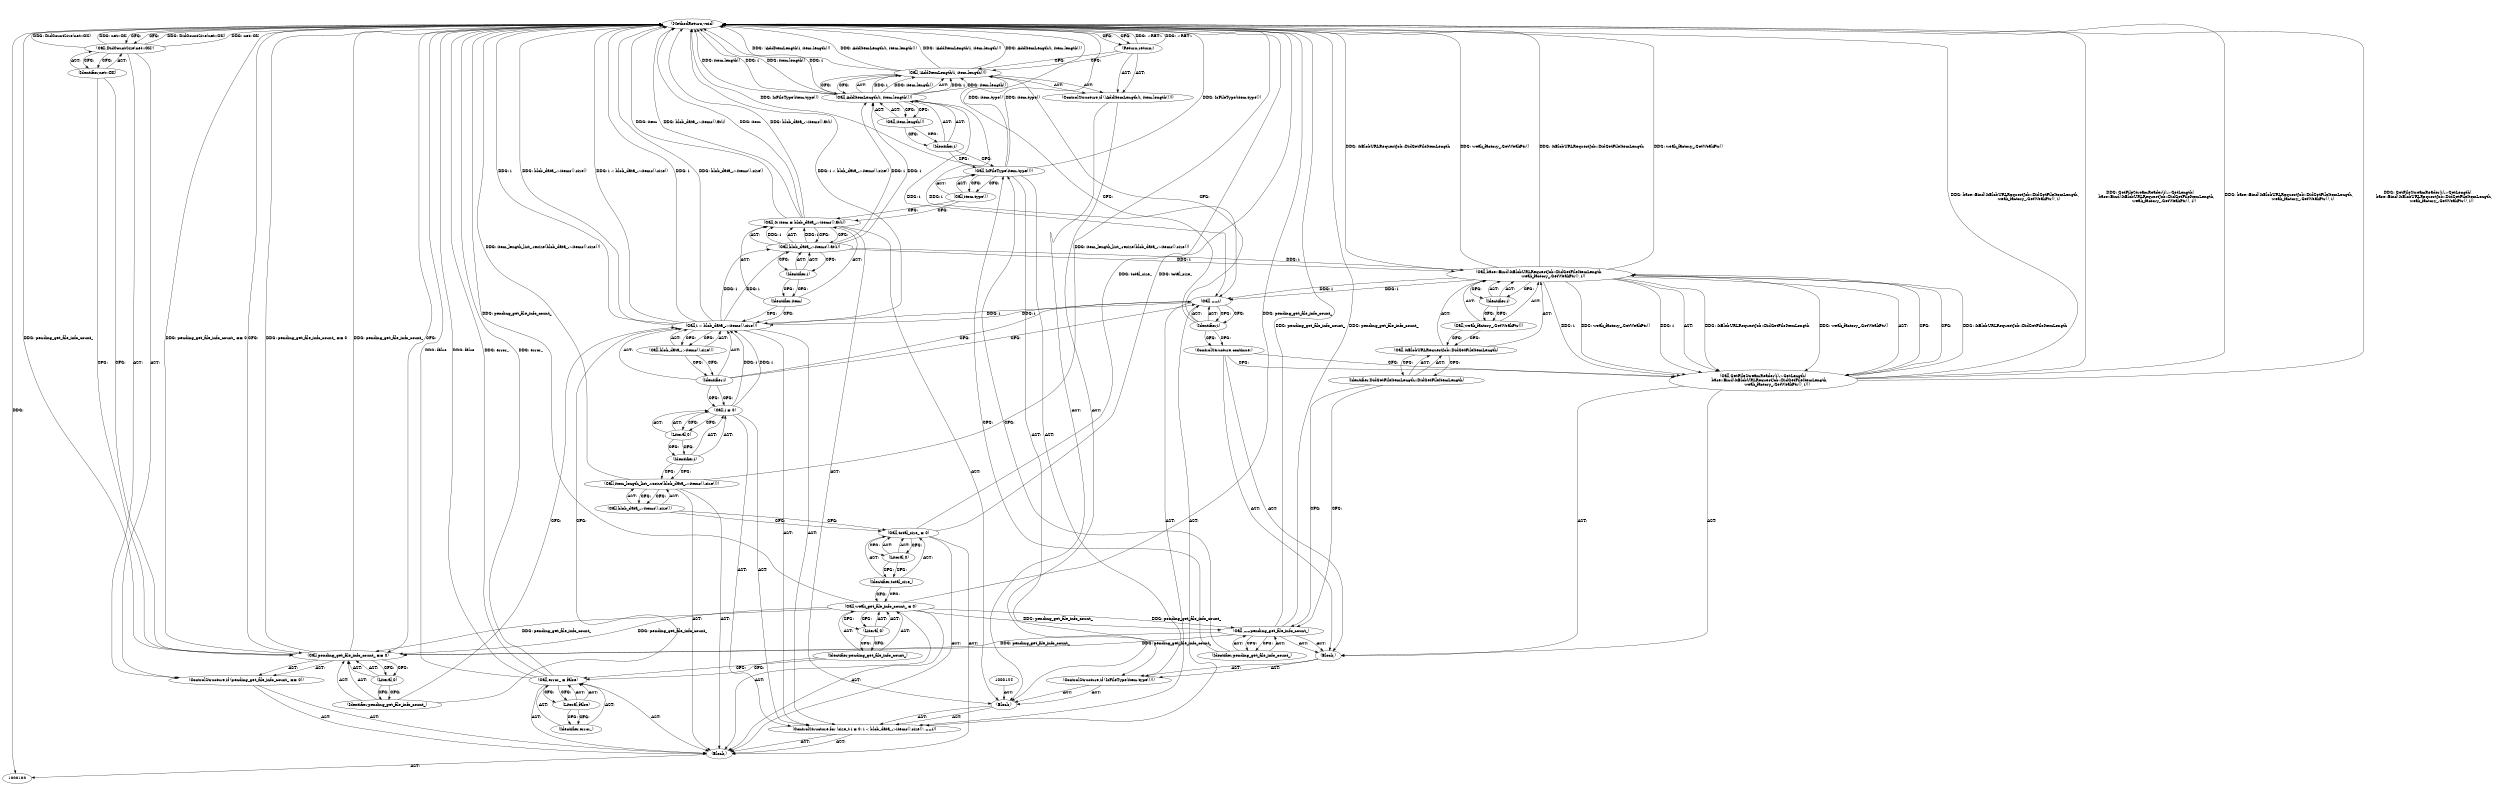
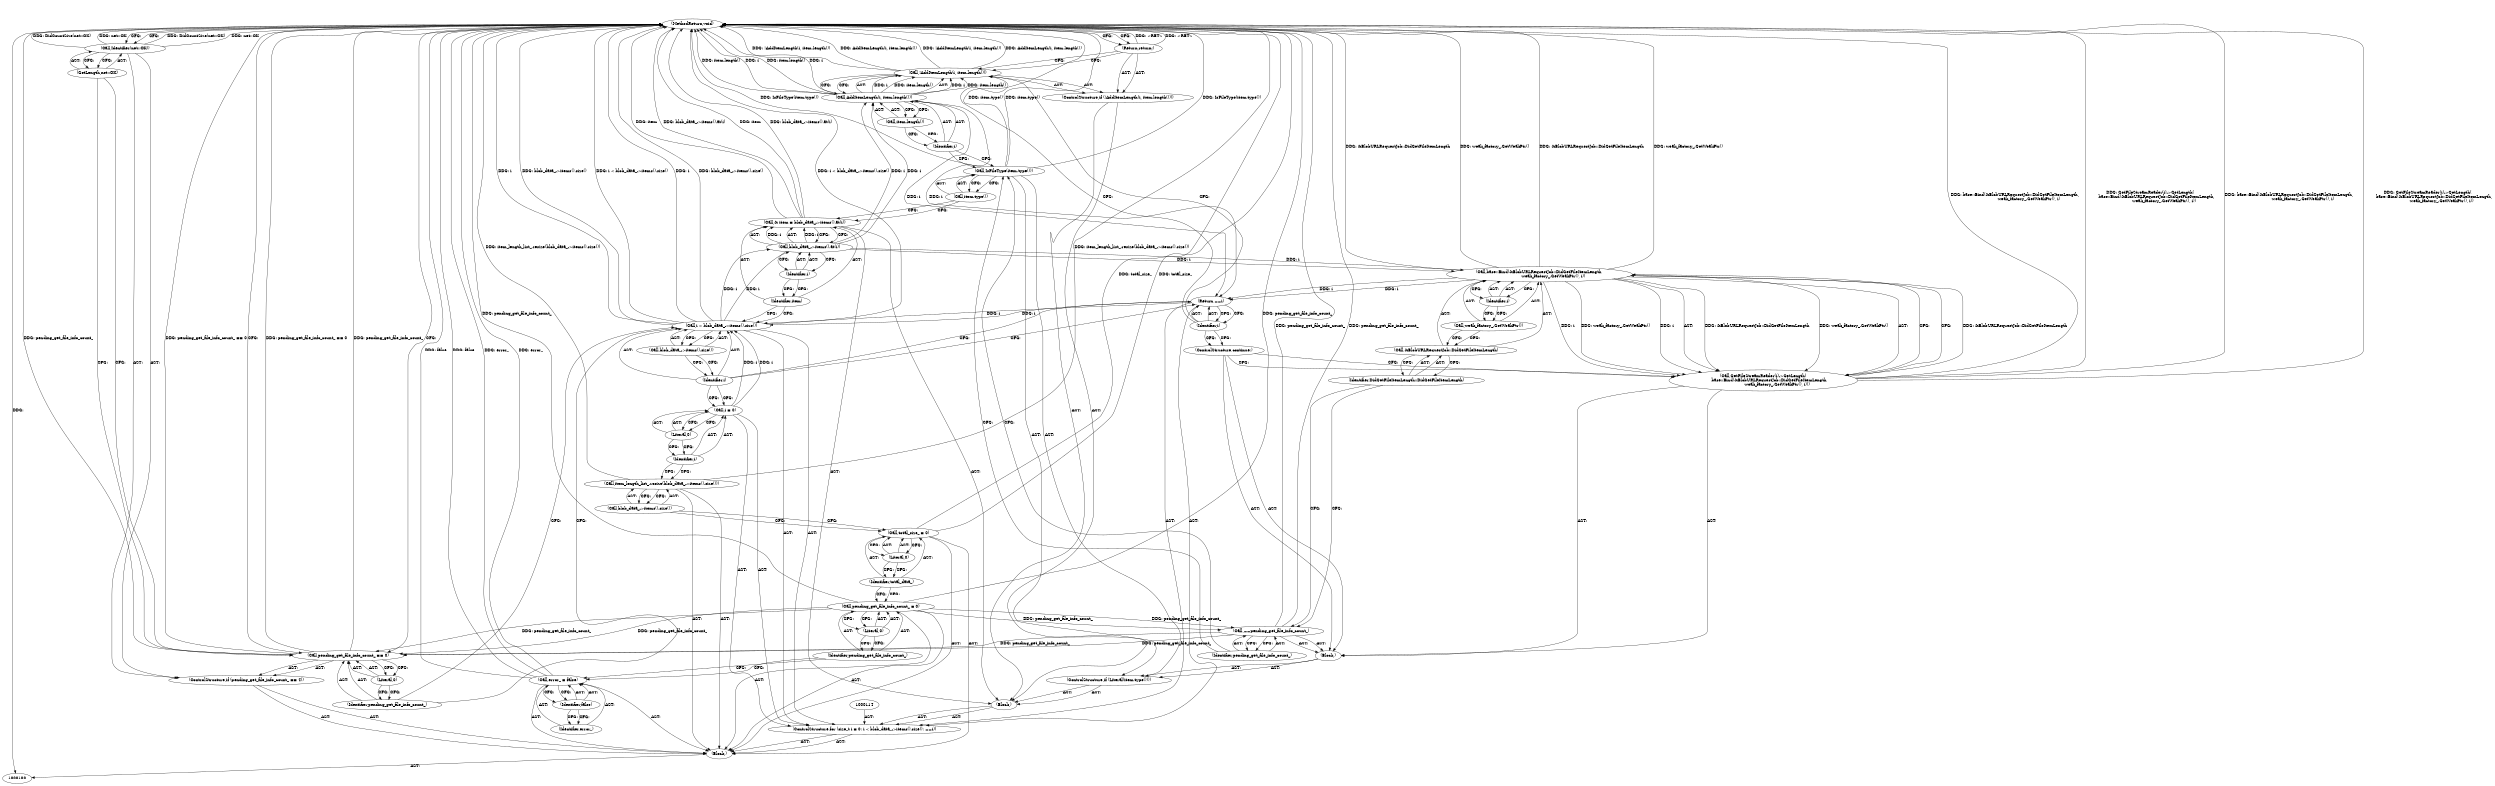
node "(Call,DidCountSize(net::OK))": label "(Call,DidCountSize(net::OK))" -> "(Call,Identifier(net::OK))"
node "(Identifier,net::OK)": label "(Identifier,net::OK)" -> "(GetLength,net::OK)"
node "(Call,++i)": label "(Call,++i)" -> "(Return,++i)"
node "(Identifier,total_size_)": label "(Identifier,total_size_)" -> "(Identifier,total_data_)"
node "(Call,weak_get_file_info_count_ = 0)": label "(Call,weak_get_file_info_count_ = 0)" -> "(Call,pending_get_file_info_count_ = 0)"
node "(ControlStructure,if (pending_get_file_info_count_ == 0))": label "(ControlStructure,if (pending_get_file_info_count_ == 0))" -> "(ControlStructure,if (pending_get_file_info_count_ == 4))"
node "1000124": removed
node "(ControlStructure,if (IsFileType(item.type())))": label "(ControlStructure,if (IsFileType(item.type())))" -> "(ControlStructure,if (Literal(item.type())))"
node "(Literal,false)": label "(Literal,false)" -> "(Identifier,false)"
node "1000114": added
